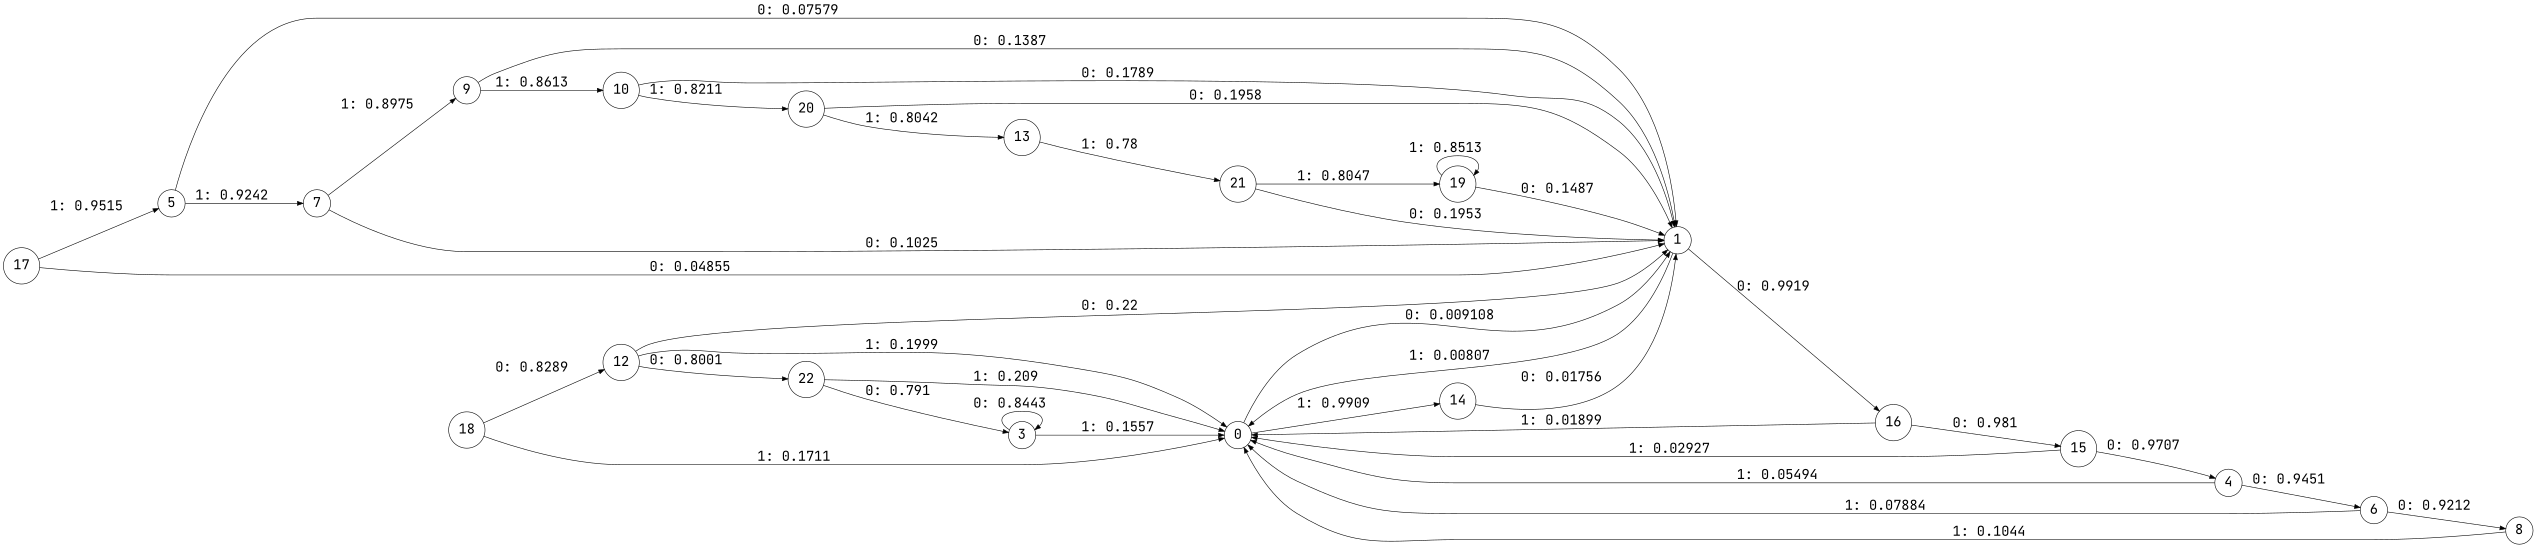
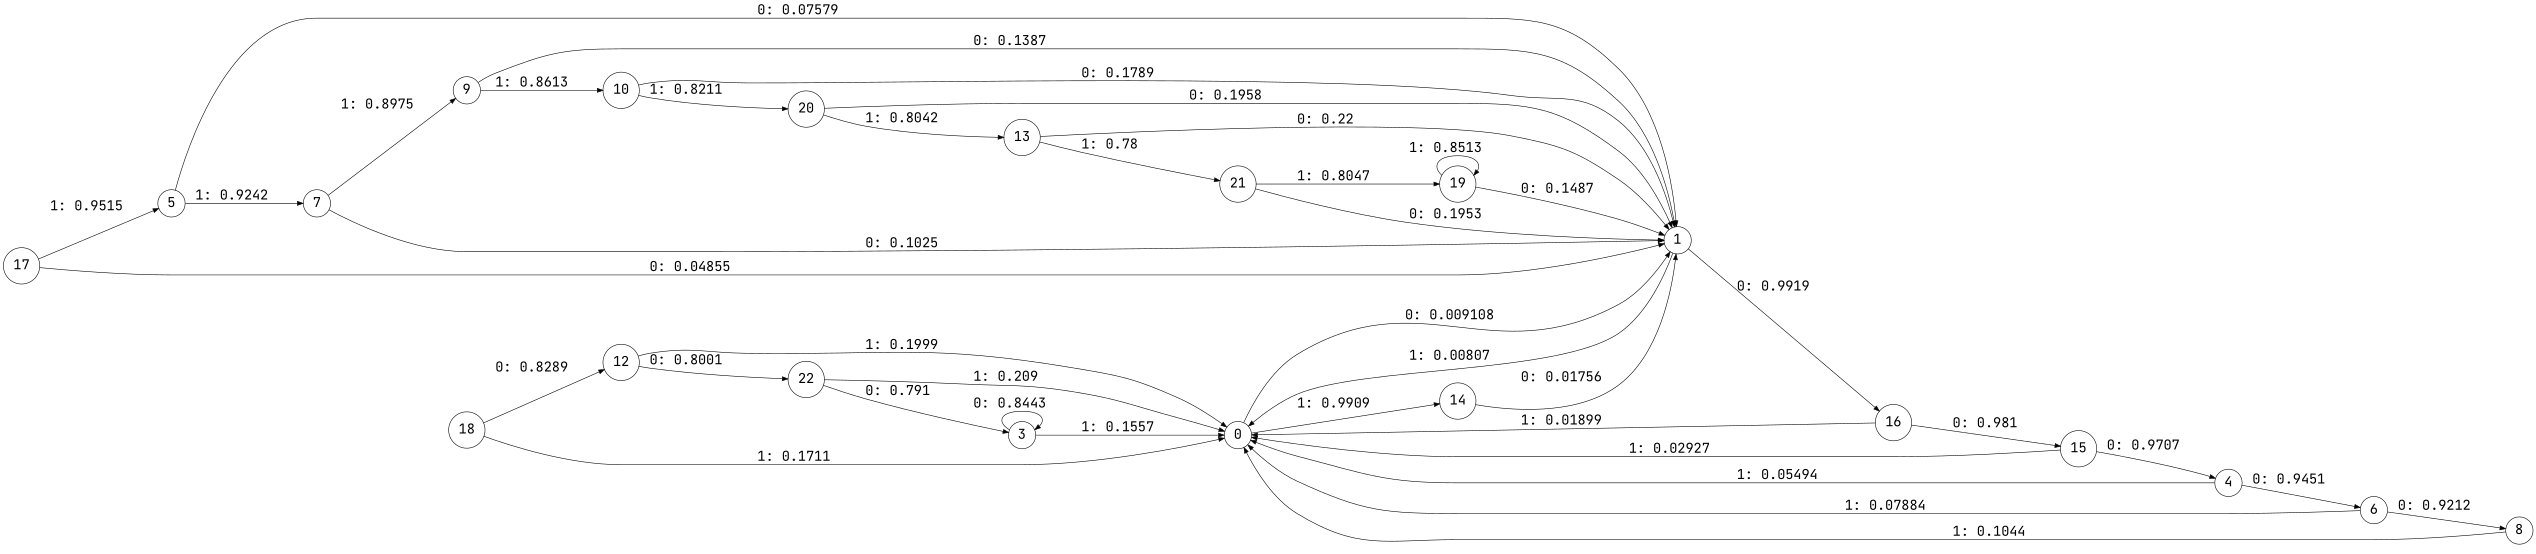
edge "12" -> "1": now "13" -> "1"
